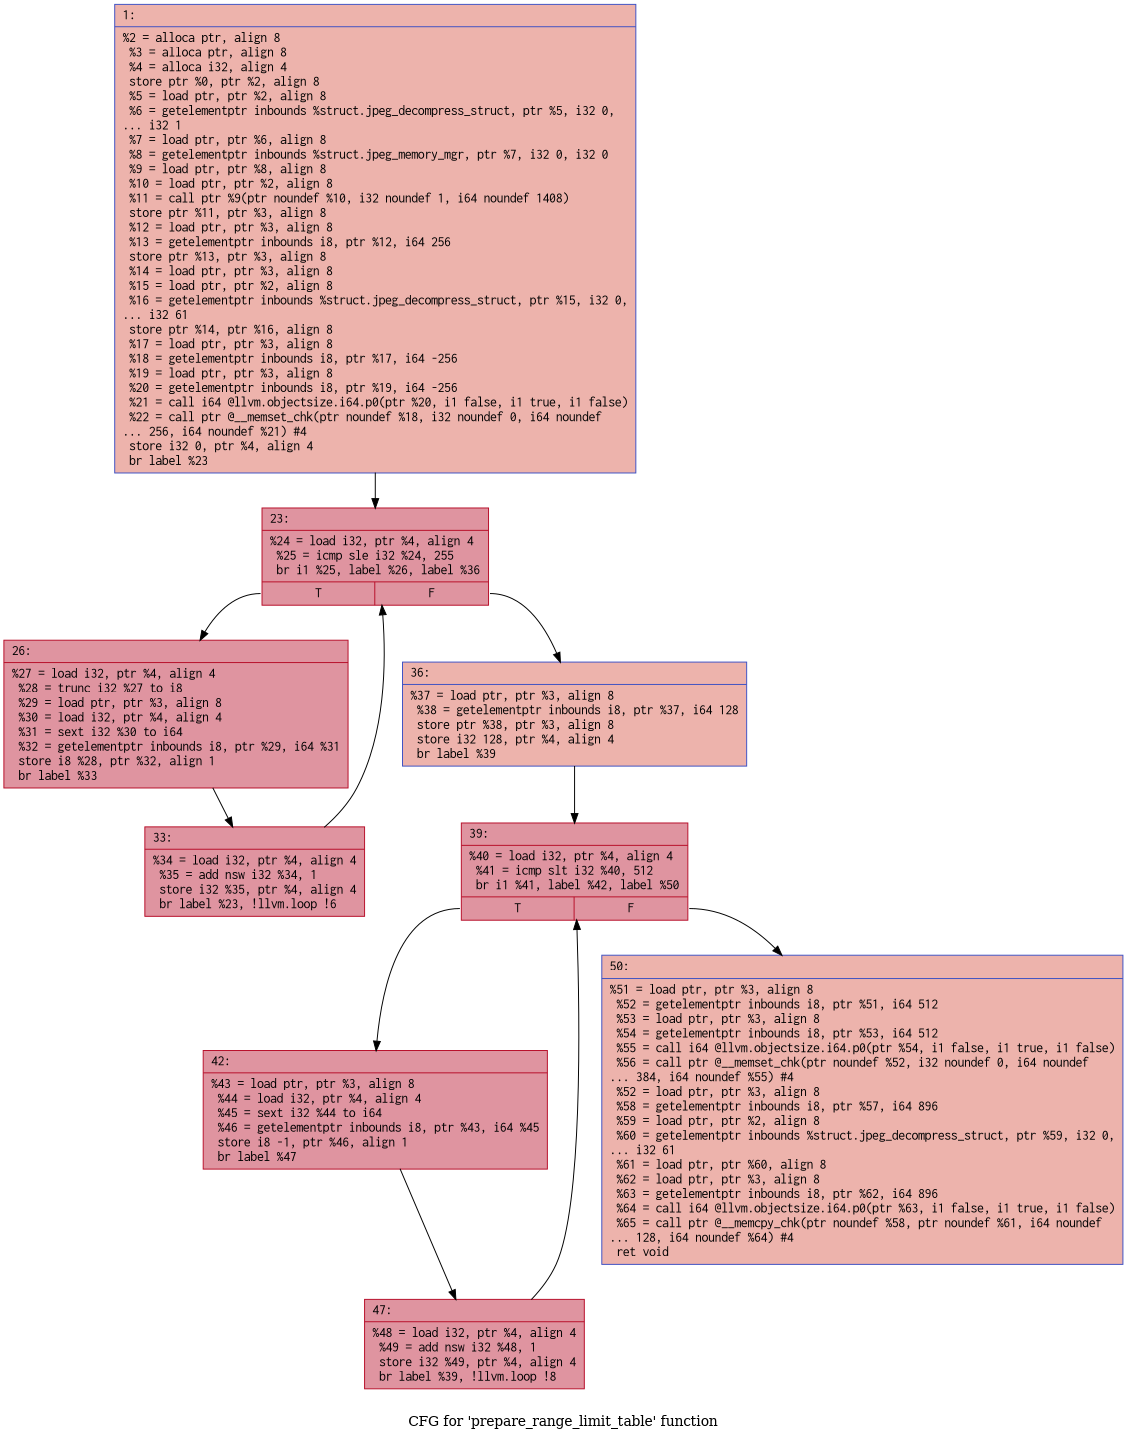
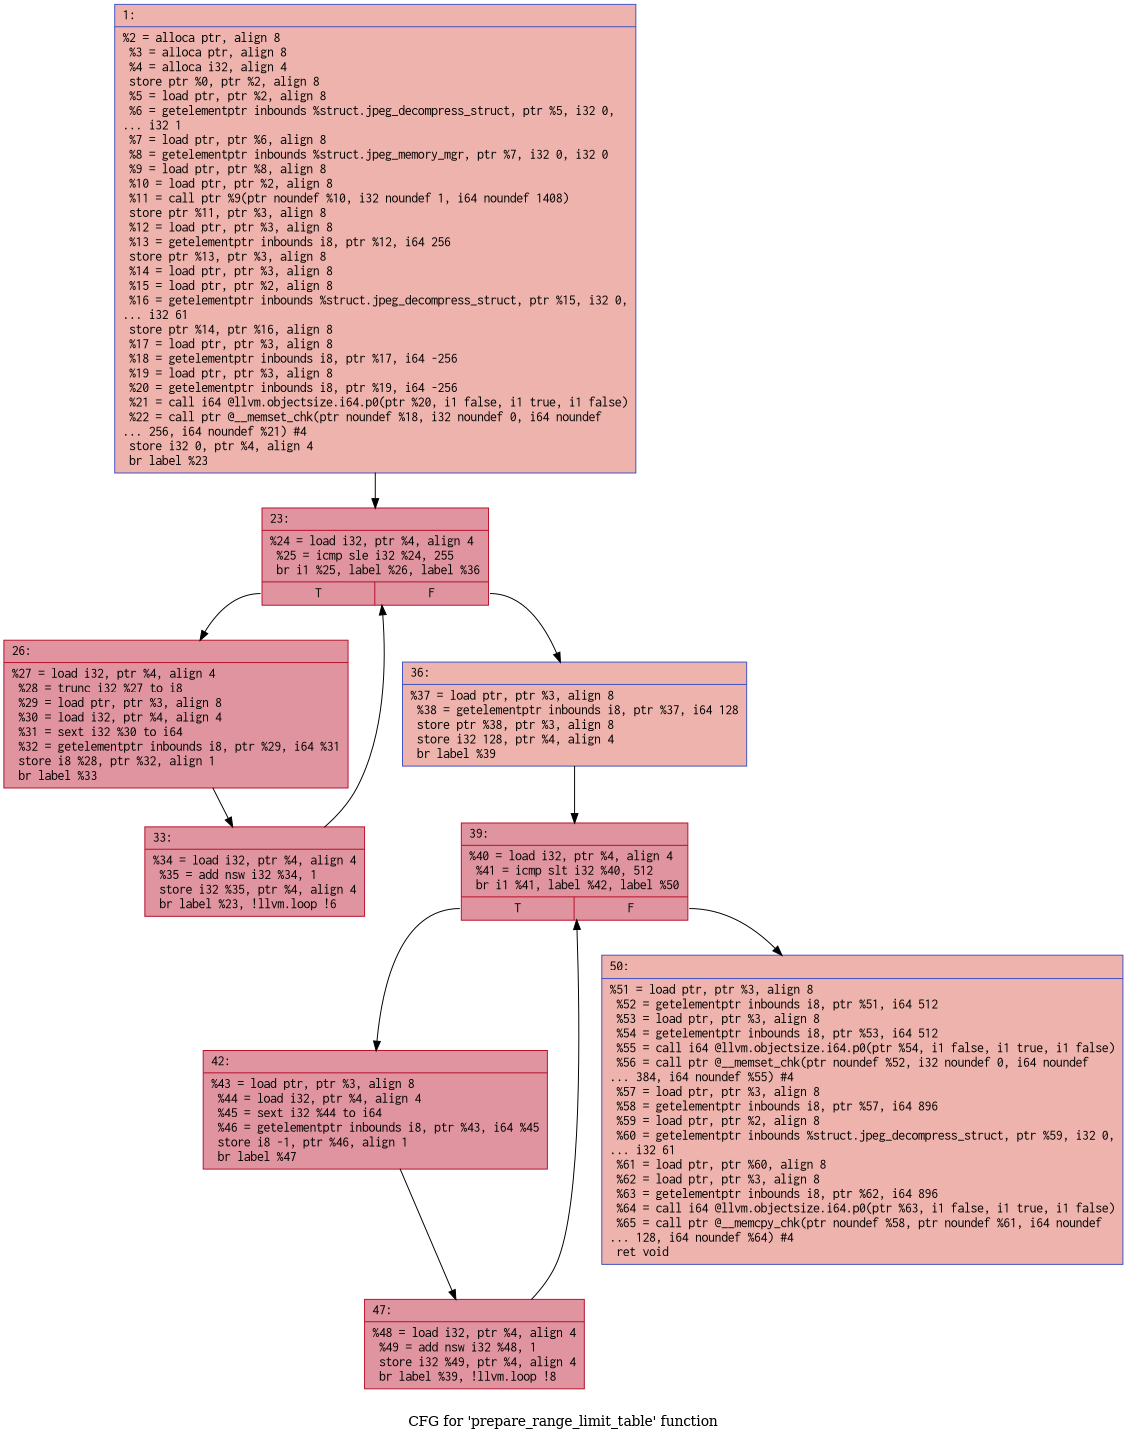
node "50:": text "%52 = load ptr, ptr %3, align 8" -> "%57 = load ptr, ptr %3, align 8"
